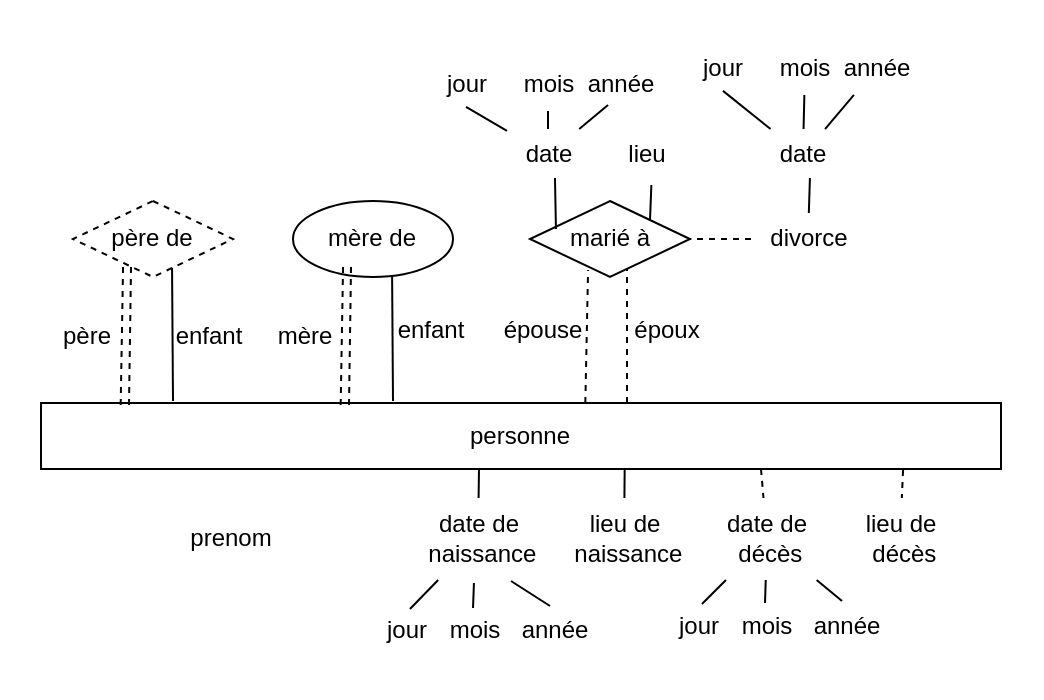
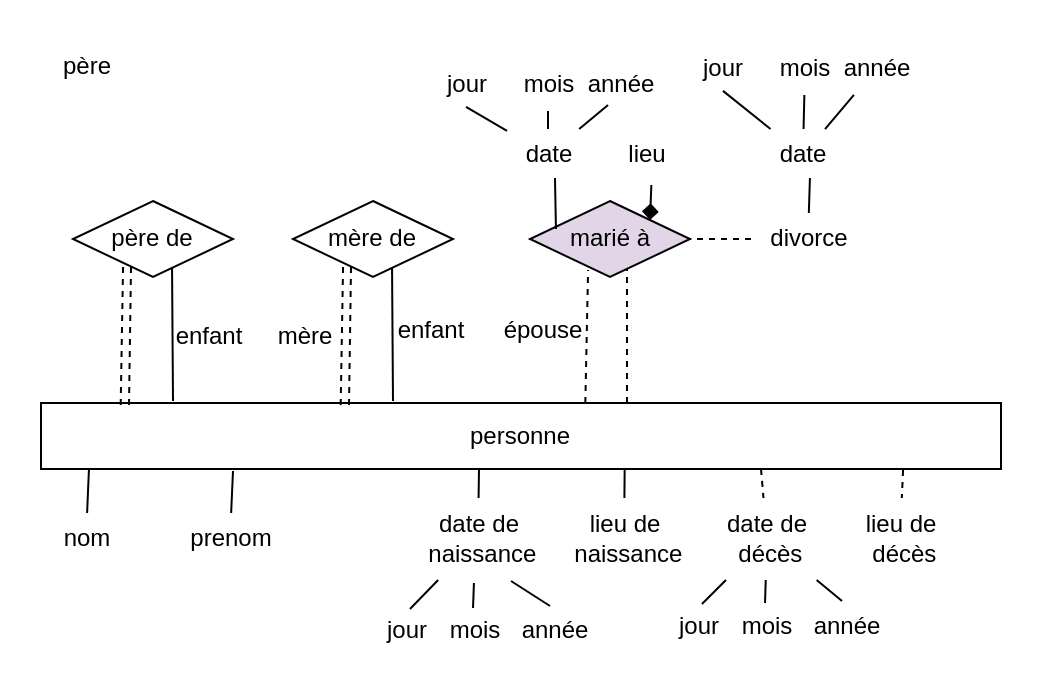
edge "lieu" -- "marié à": arrowhead none -> diamond
node "père de": style dashed -> solid
node "mère de": shape ellipse -> diamond
node "marié à": fillcolor #ffffff -> #e1d5e7
node "époux": removed
node "père": moved (87, 337) -> (87, 67)
edge "personne" -- "nom": added
edge "personne" -- "prenom": added
node "nom": added
